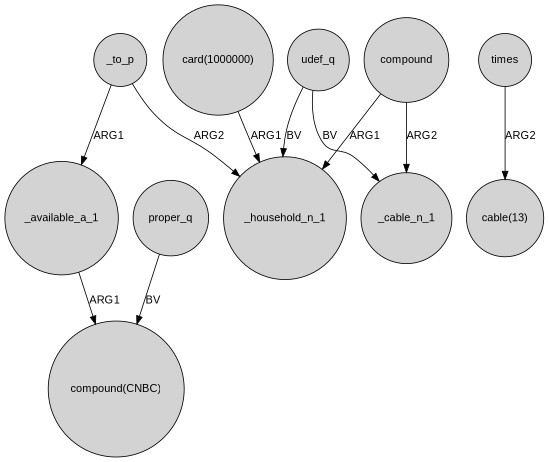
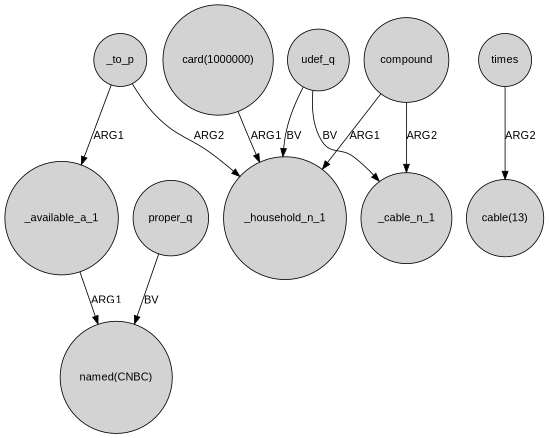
node "compound(CNBC)": label "compound(CNBC)" -> "named(CNBC)"
